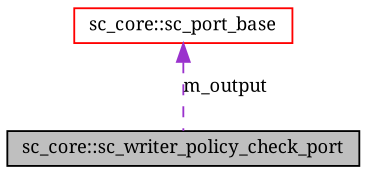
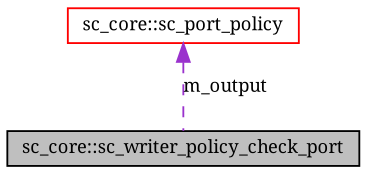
node "sc_core::sc_port_base": label "sc_core::sc_port_base" -> "sc_core::sc_port_policy"
